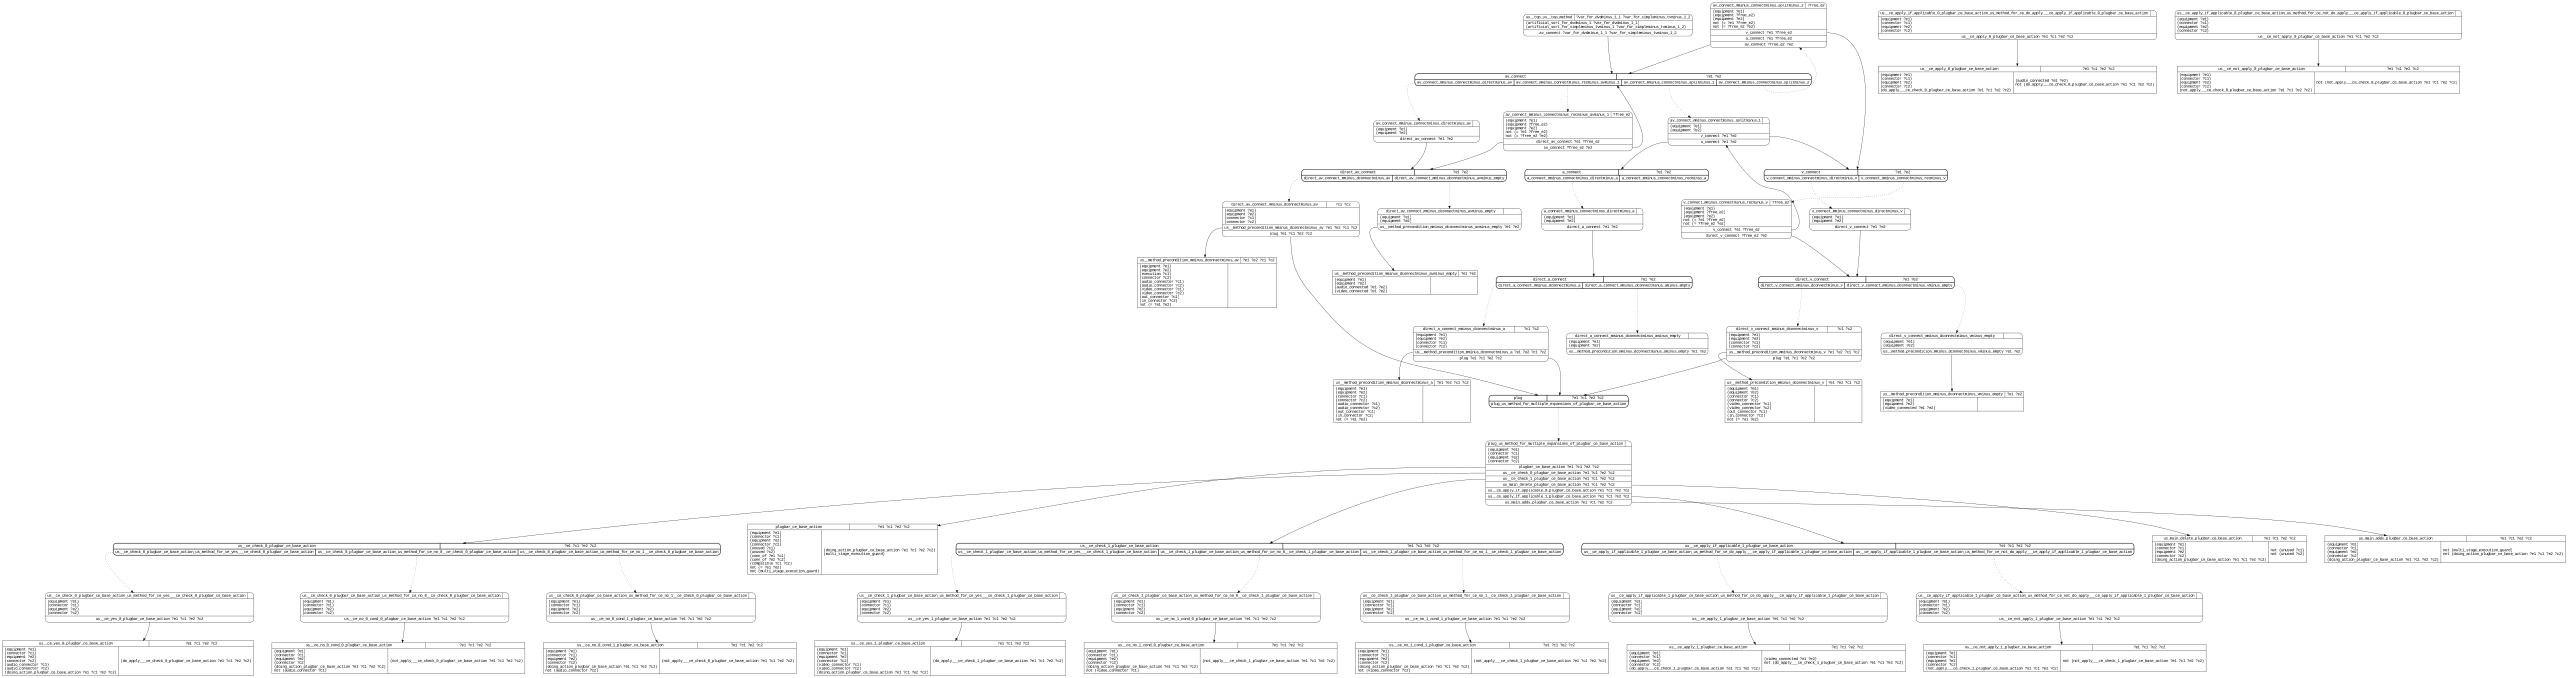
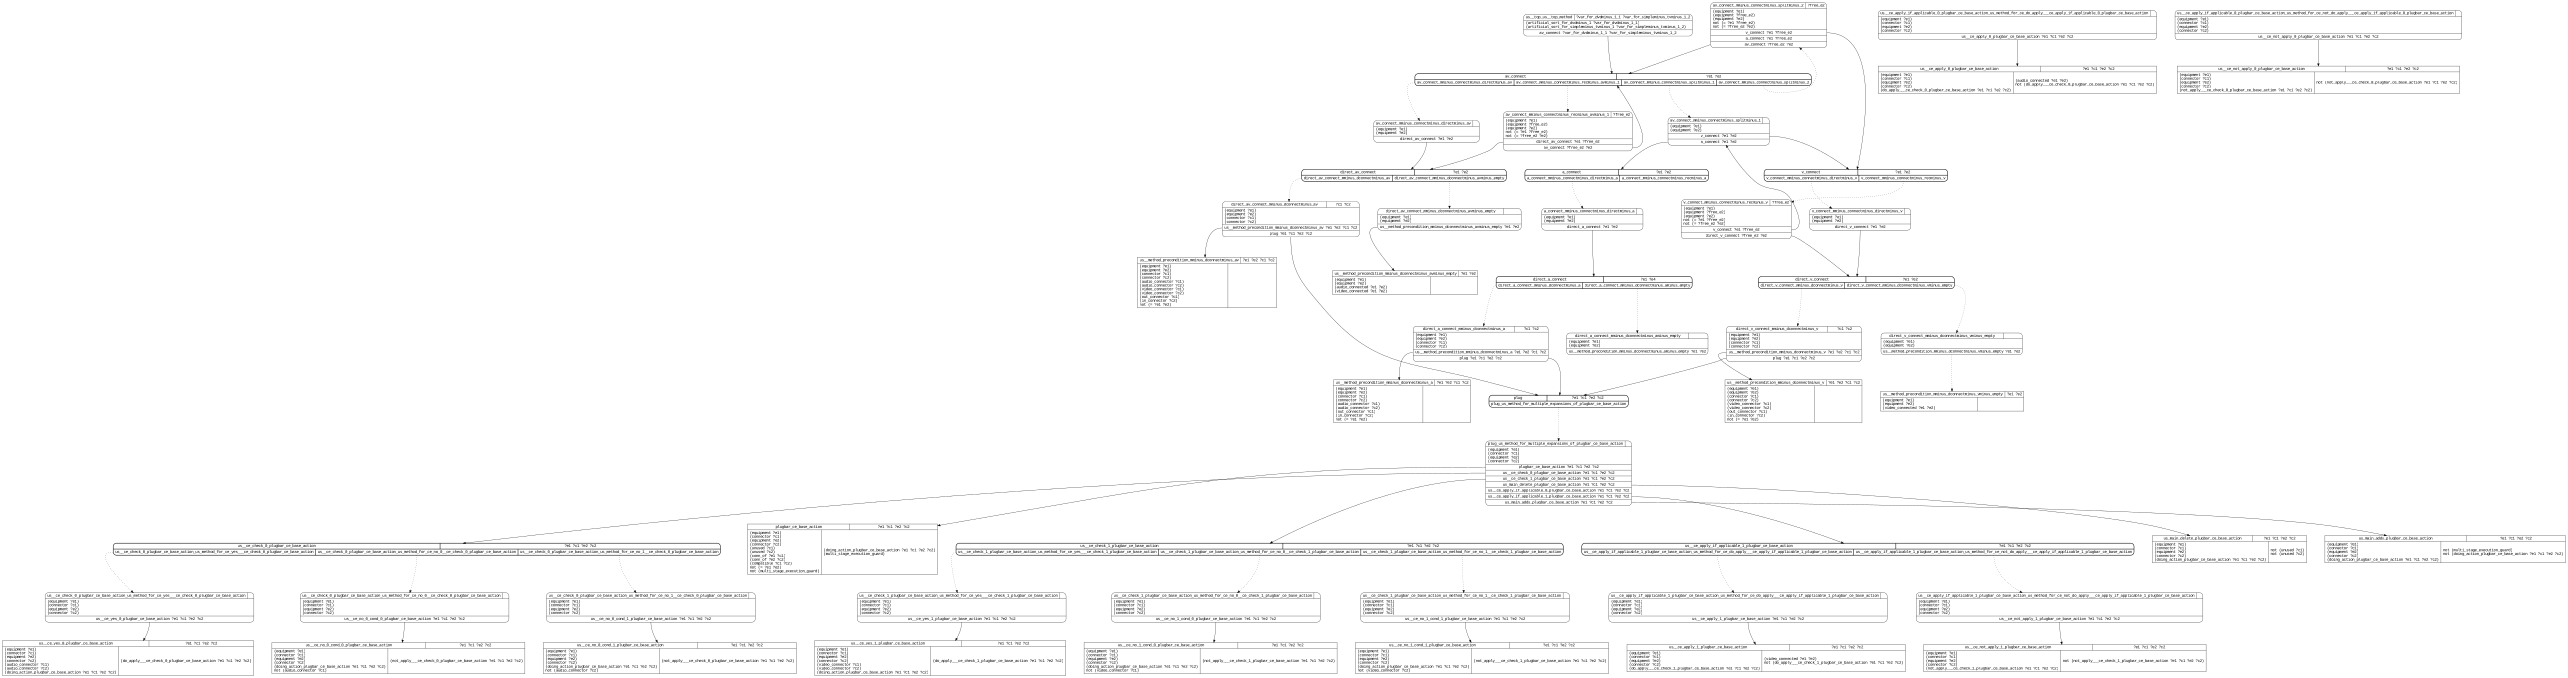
node "us__method_precondition_mminus_dconnectminus_av": text "(execution ?c1)" -> "(connector ?c1)"
node "direct_a_connect": text "?e1 ?e2" -> "?e1 ?e4"
edge "direct_v_connect_mminus_dconnectminus_vminus_empty" -> "us__method_precondition_mminus_dconnectminus_vminus_empty": style solid -> dotted
